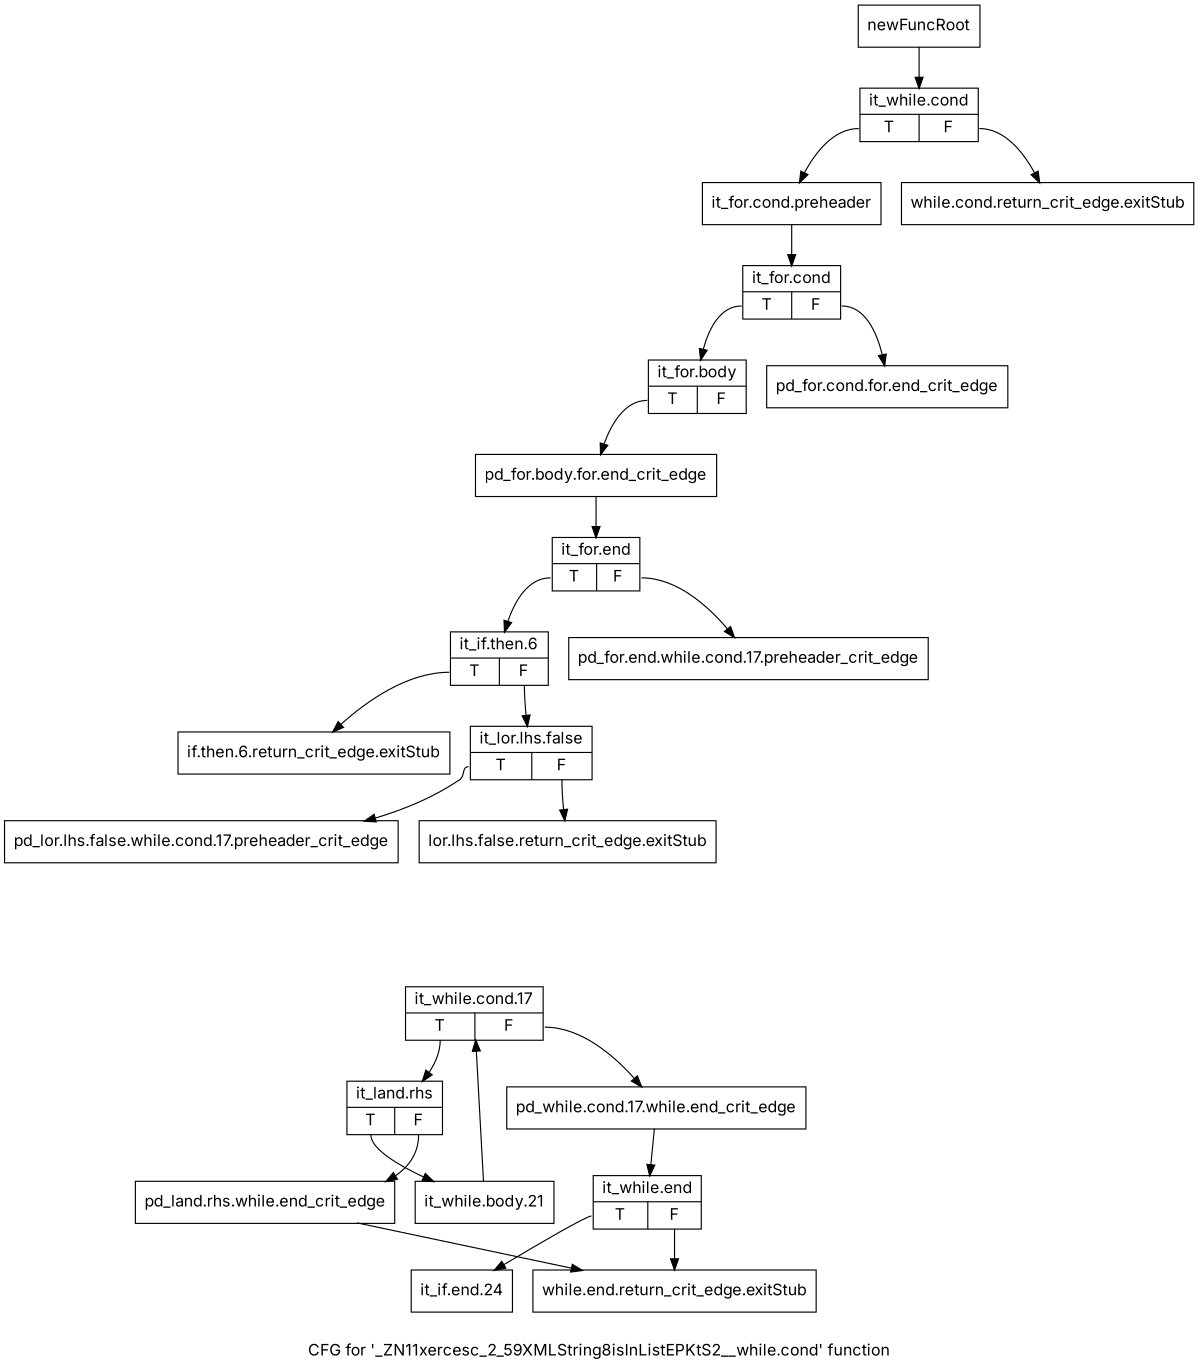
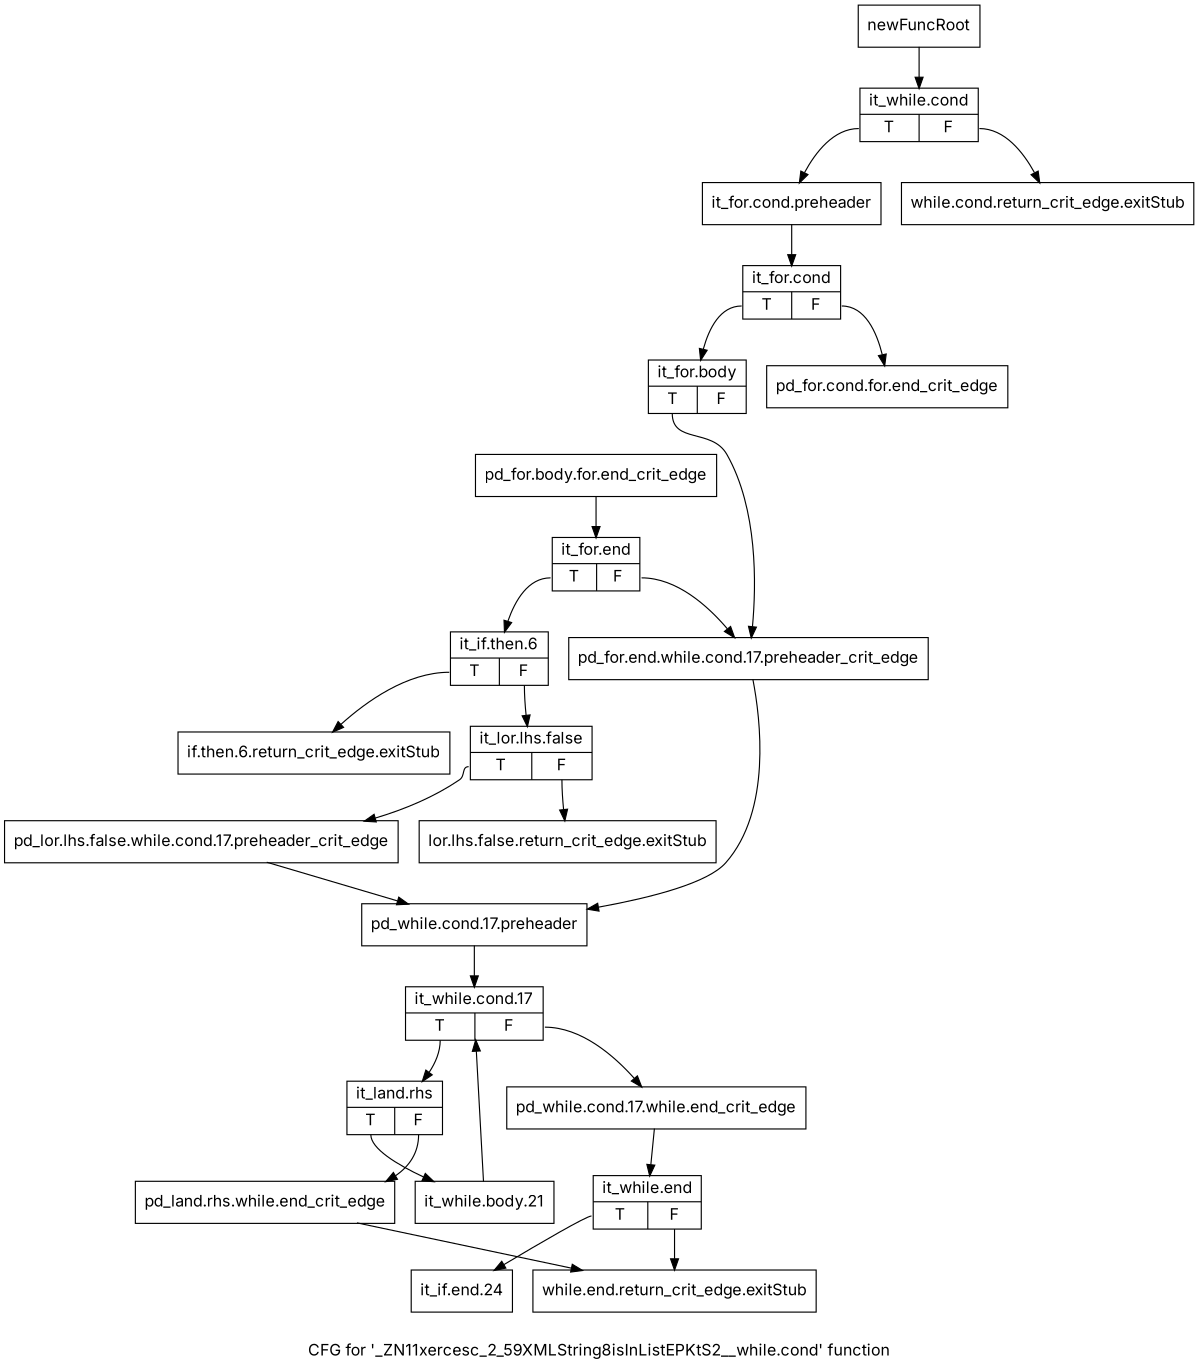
edge "it_for.body" -> "pd_for.body.for.end_crit_edge": now "it_for.body" -> "pd_for.end.while.cond.17.preheader_crit_edge"
node "pd_while.cond.17.preheader": added
